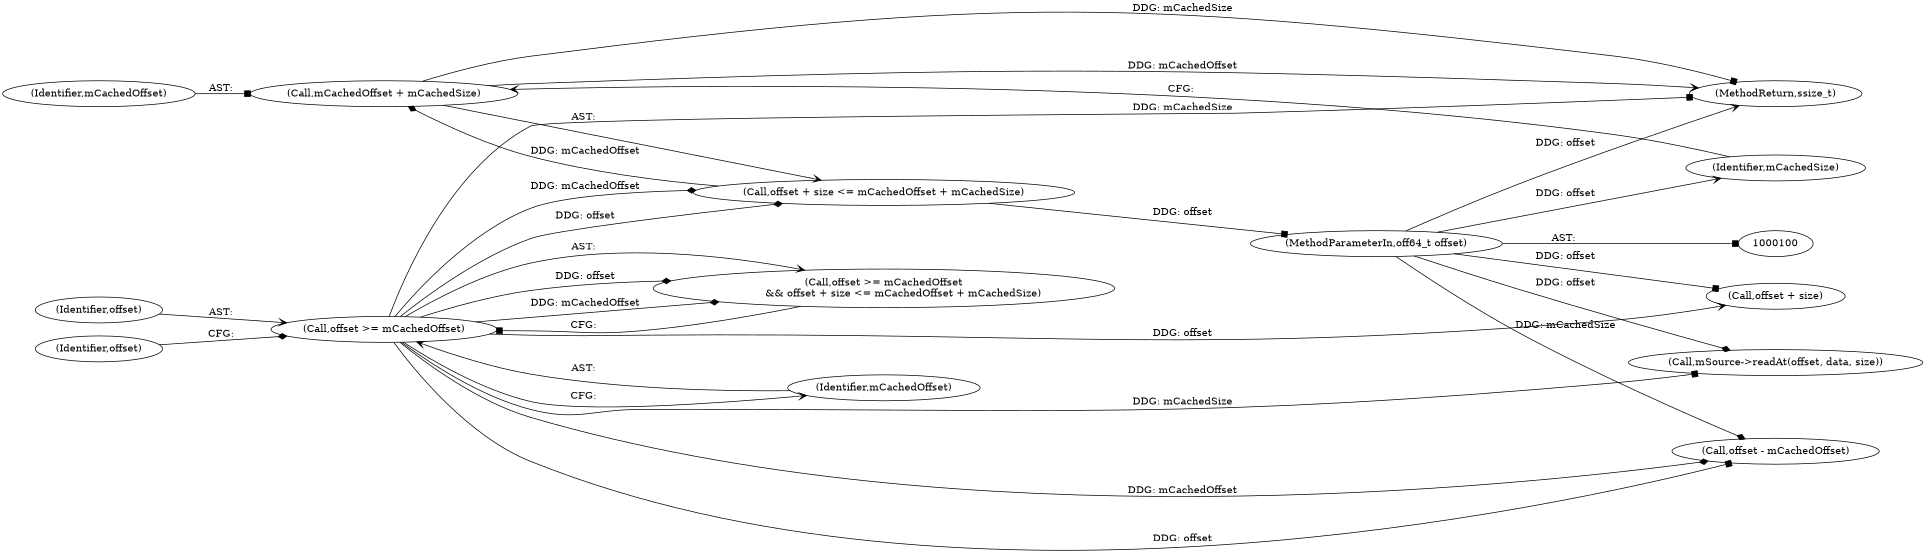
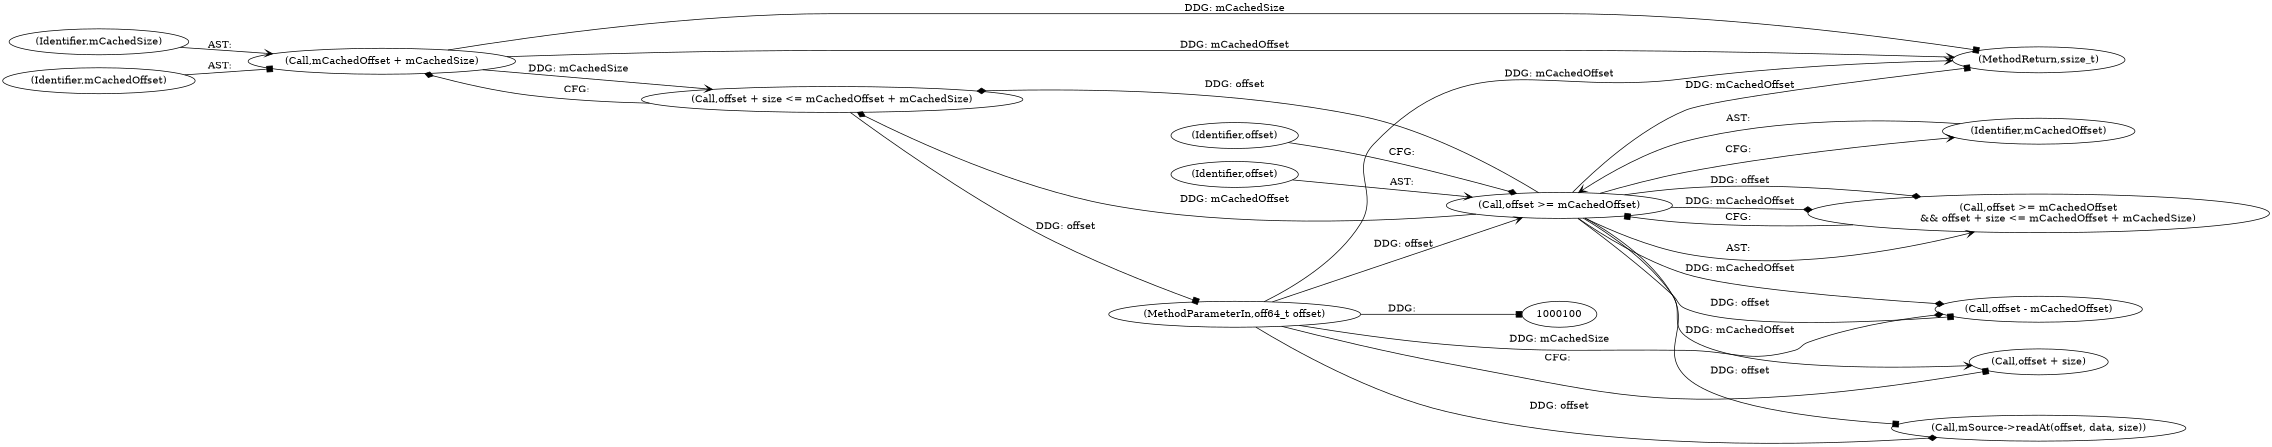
edge "(Identifier,mCachedSize)" -> "(Call,mCachedOffset + mCachedSize)": label "CFG: " -> "AST: "
edge "(Call,offset >= mCachedOffset)" -> "(MethodReturn,ssize_t)": label "DDG: mCachedSize" -> "DDG: mCachedOffset"
edge "(Call,mCachedOffset + mCachedSize)" -> "(Call,offset + size <= mCachedOffset + mCachedSize)": label "AST: " -> "DDG: mCachedSize"
edge "(MethodParameterIn,off64_t offset)" -> "(MethodReturn,ssize_t)": label "DDG: offset" -> "DDG: mCachedOffset"
edge "(Call,offset + size <= mCachedOffset + mCachedSize)" -> "(Call,mCachedOffset + mCachedSize)": label "DDG: mCachedOffset" -> "CFG: "
edge "(MethodParameterIn,off64_t offset)" -> "(Identifier,mCachedSize)": now "(MethodParameterIn,off64_t offset)" -> "(Call,offset >= mCachedOffset)"
edge "(MethodParameterIn,off64_t offset)" -> "1000100": label "AST: " -> "DDG: "
edge "(MethodParameterIn,off64_t offset)" -> "(Call,offset + size)": label "DDG: offset" -> "CFG: "
edge "(Call,offset >= mCachedOffset)" -> "(Call,offset + size)": label "DDG: offset" -> "DDG: mCachedOffset"
edge "(Call,offset >= mCachedOffset)" -> "(Call,mSource->readAt(offset, data, size))": label "DDG: mCachedSize" -> "DDG: offset"
